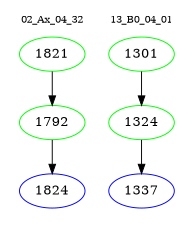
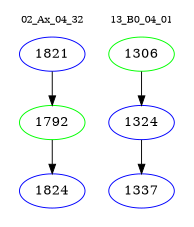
node "1821": color green -> blue
node "1301": label "1301" -> "1306"
node "1324": color green -> blue
